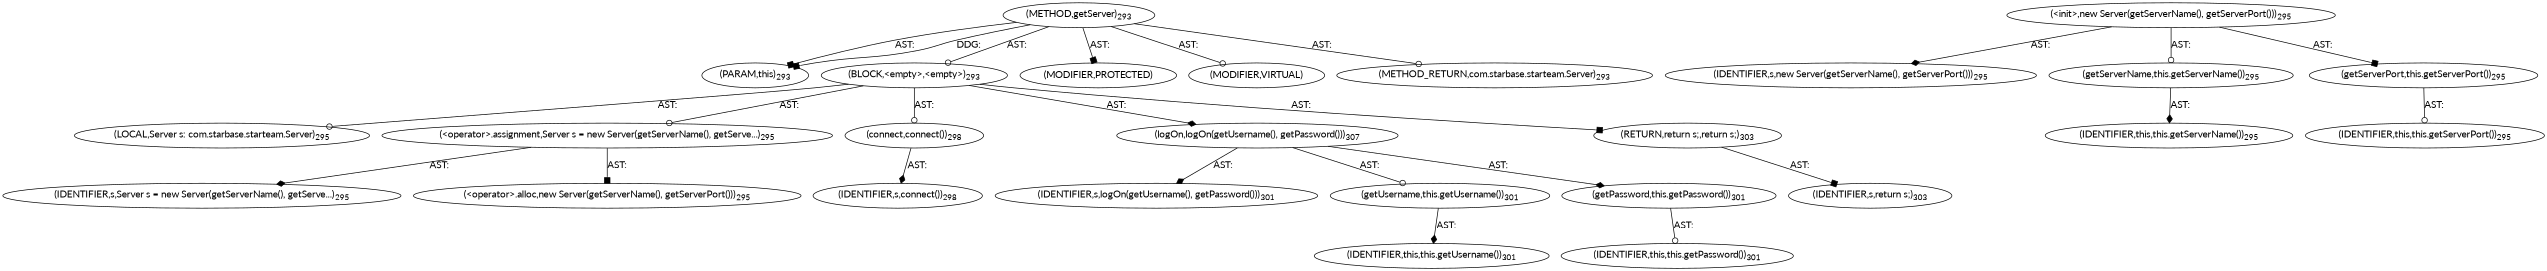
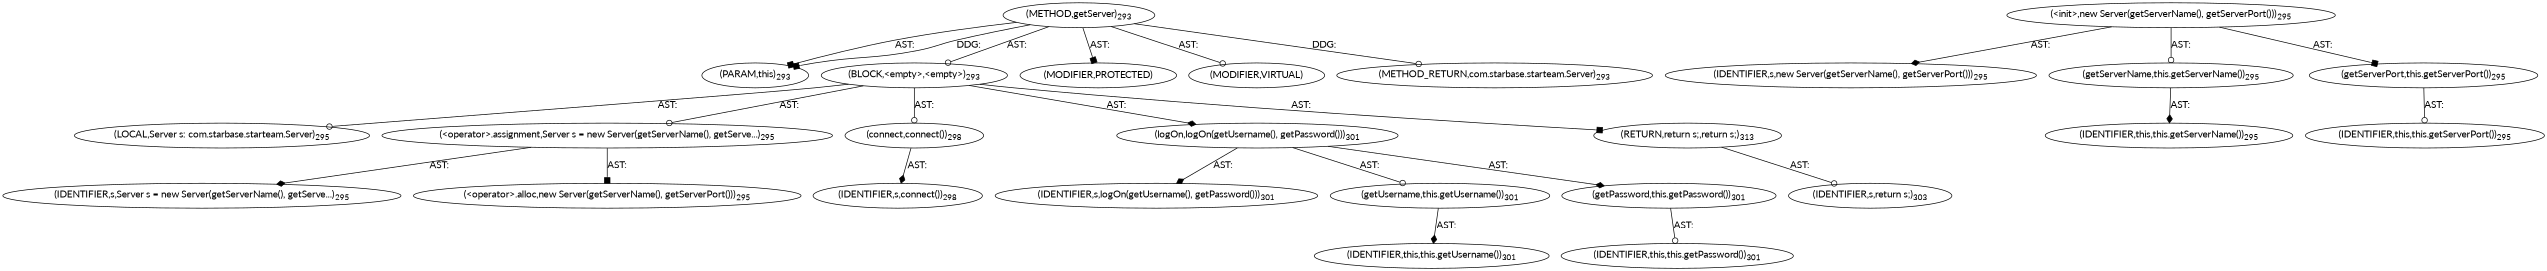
edge "(METHOD,getServer)" -> "(METHOD_RETURN,com.starbase.starteam.Server)": label "AST: " -> "DDG: "
node "(logOn,logOn(getUsername(), getPassword()))": text "307" -> "301"
node "(RETURN,return s;,return s;)": text "303" -> "313"
edge "(RETURN,return s;,return s;)" -> "(IDENTIFIER,s,return s;)": arrowhead box -> odot
